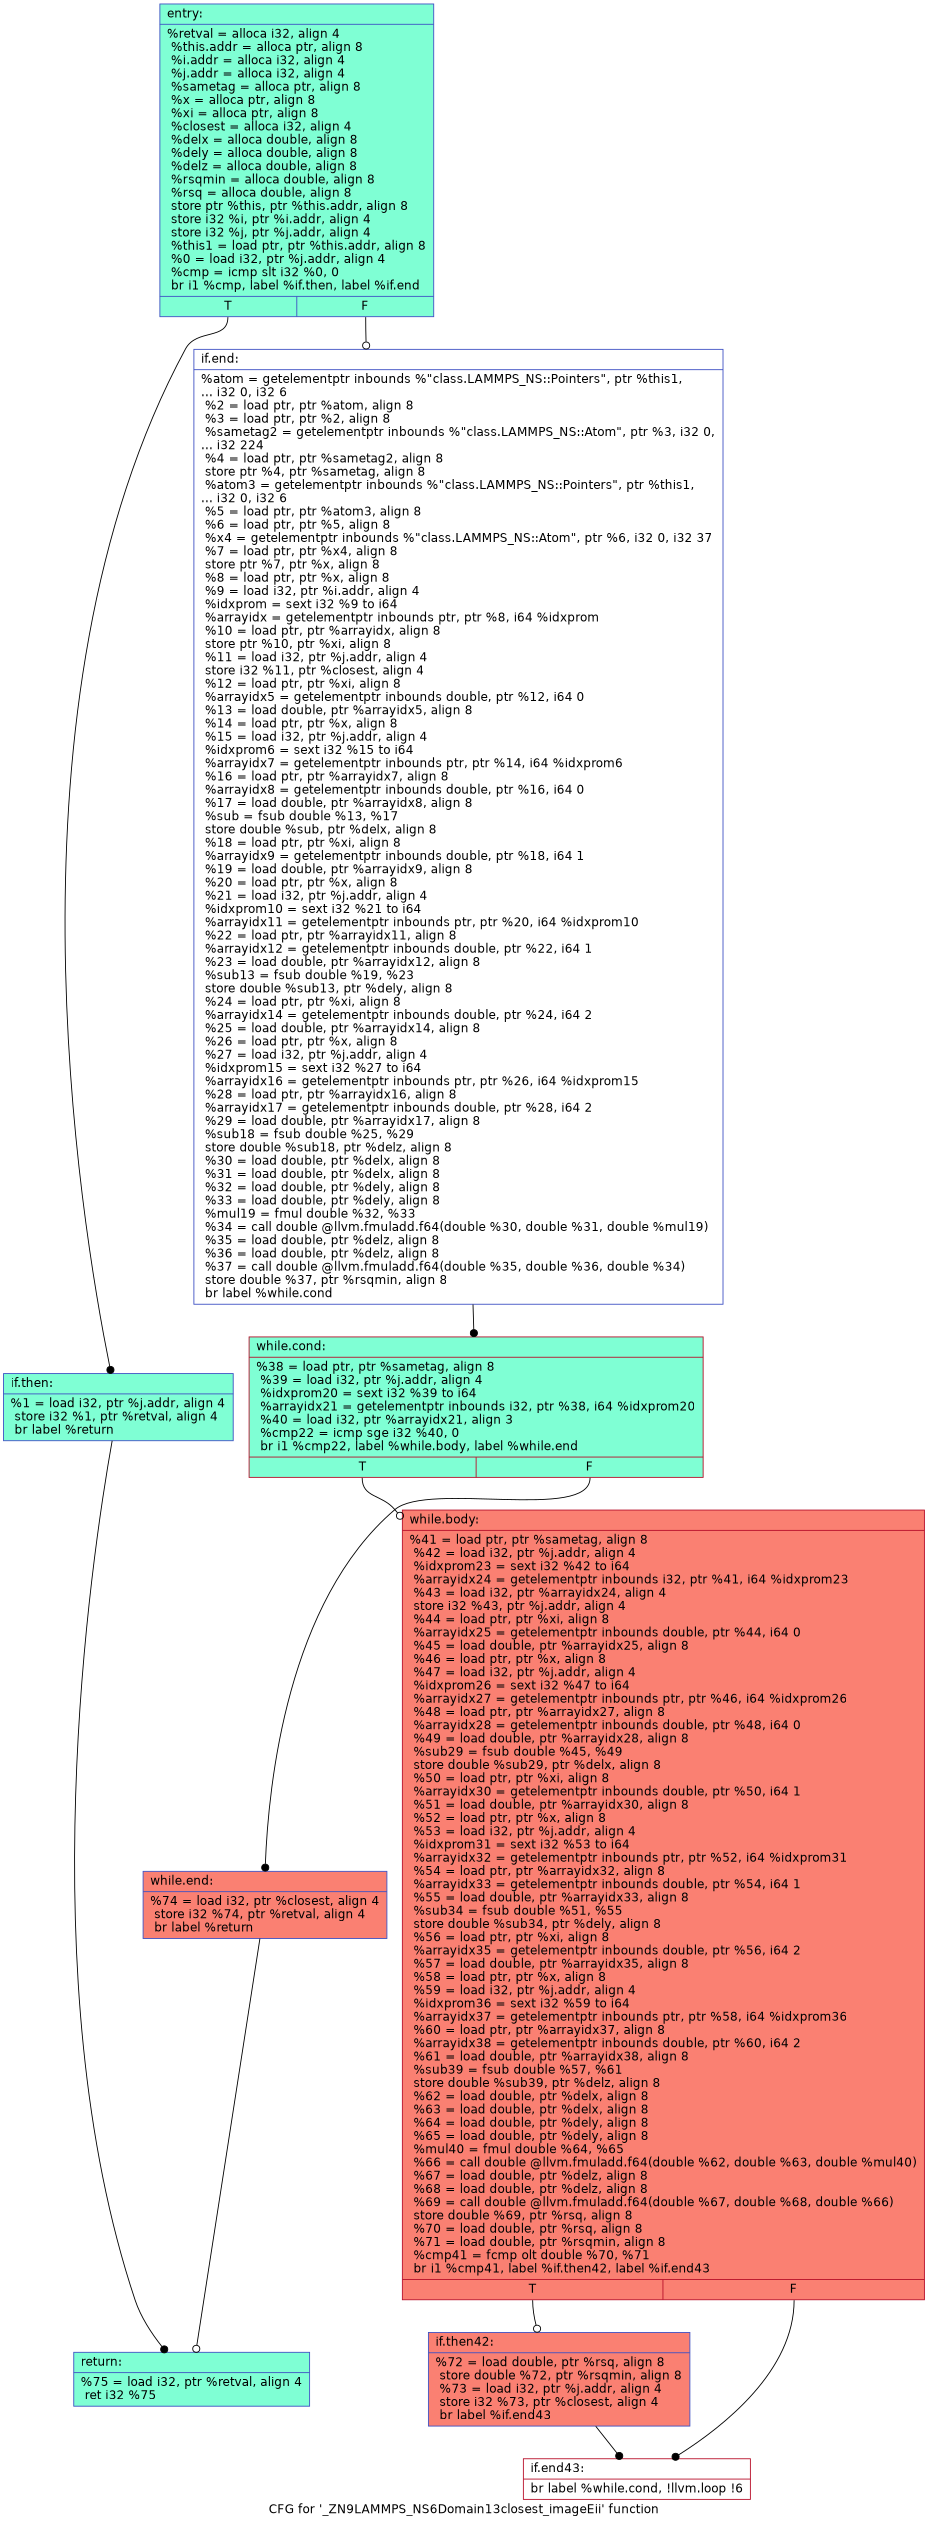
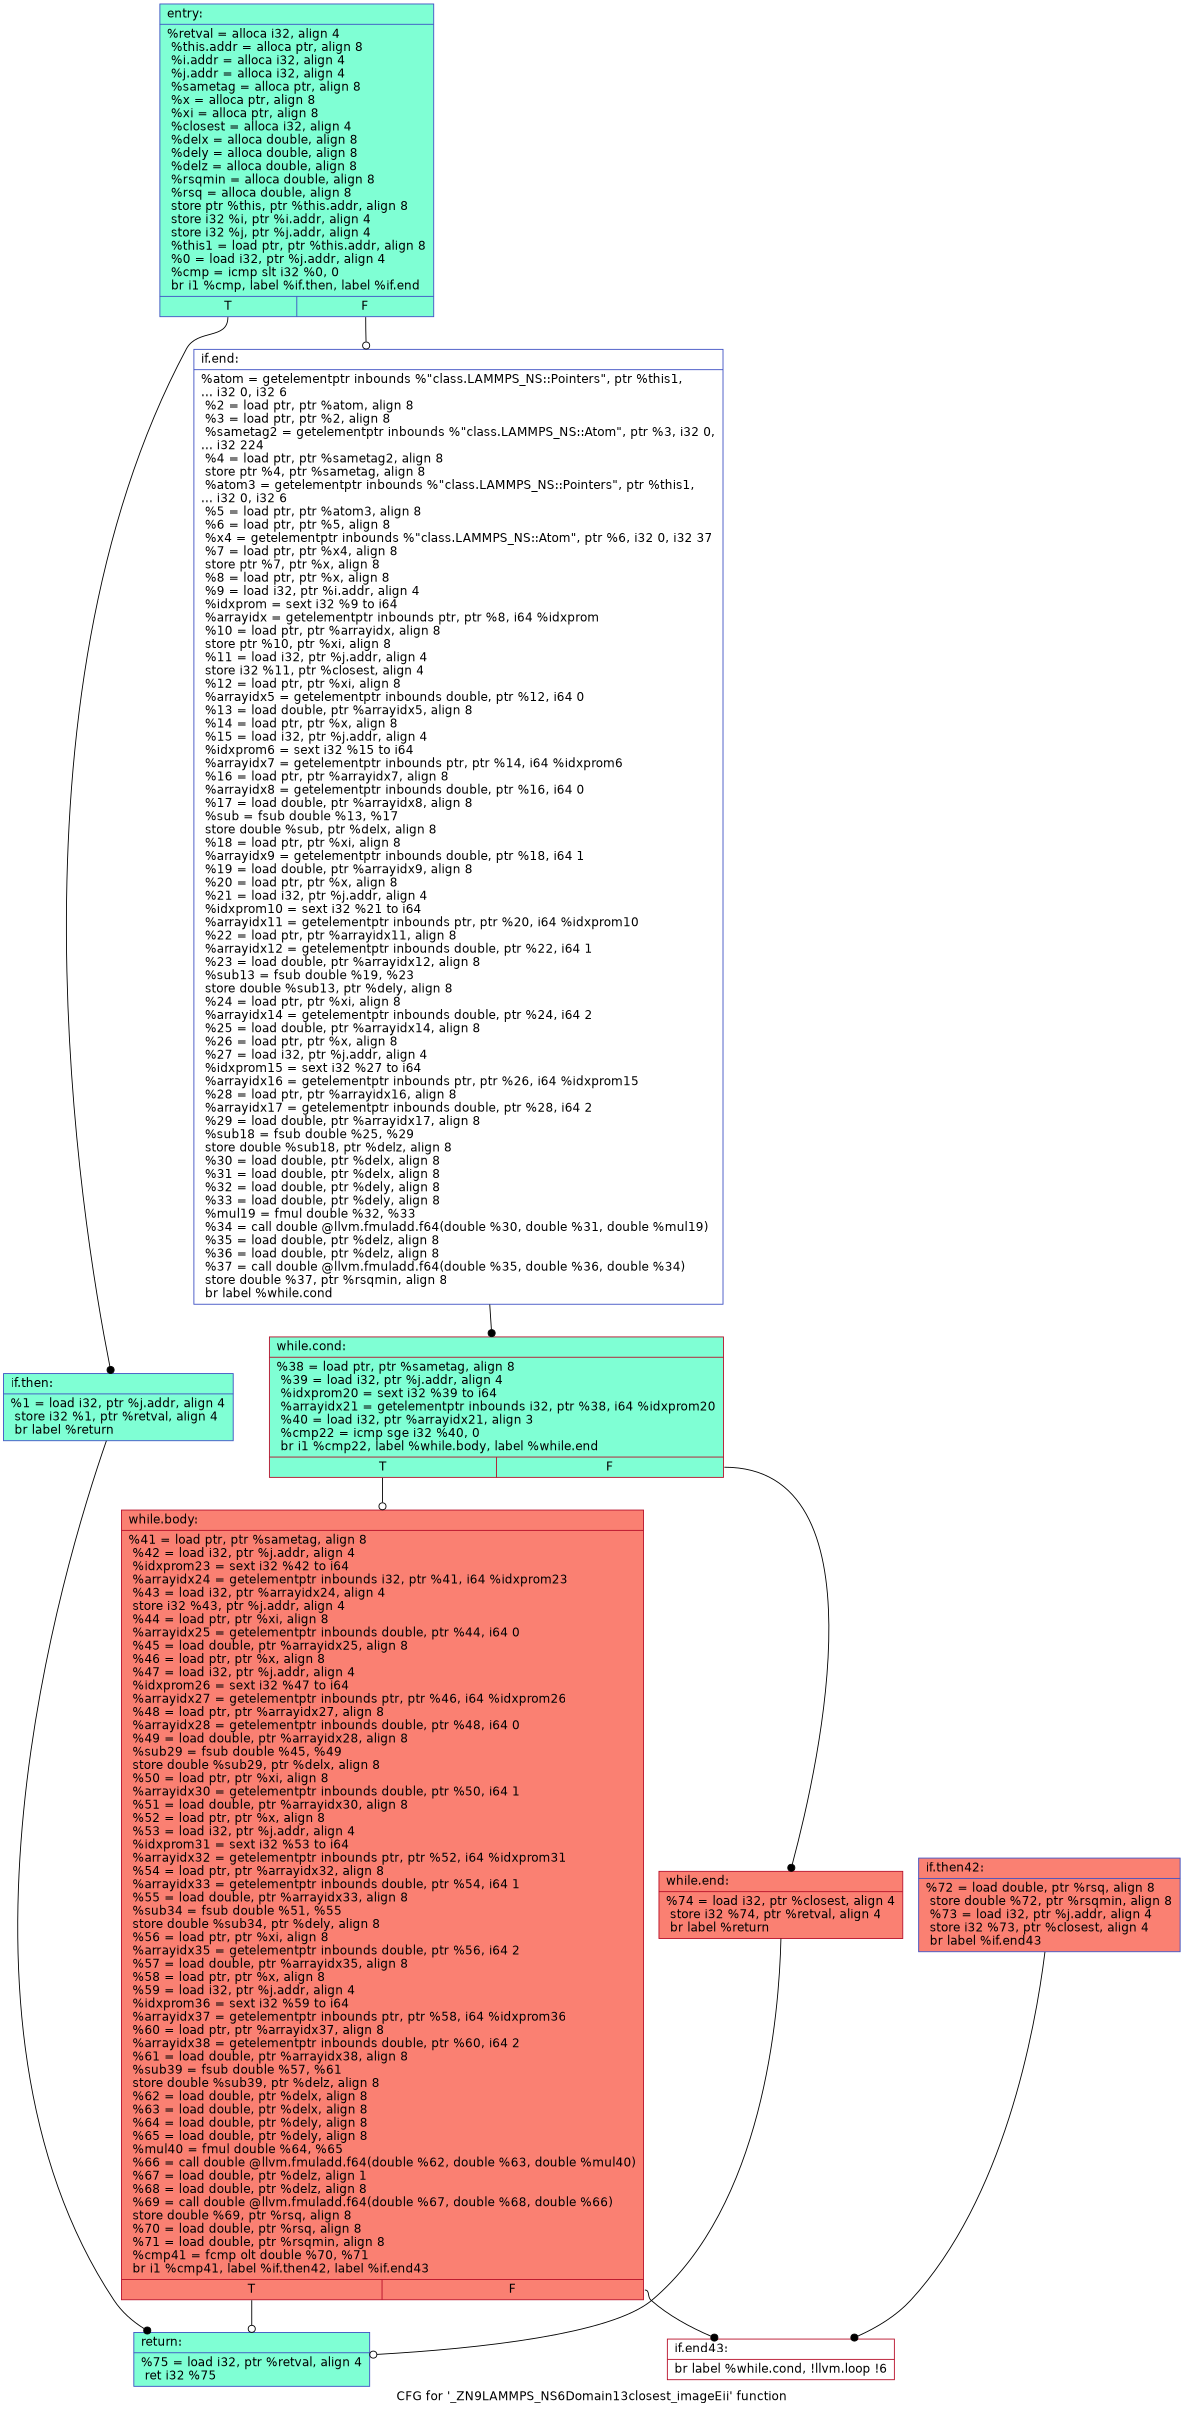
node "while.end:": color #3d50c3ff -> #b70d28ff
node "while.body:": text "%67 = load double, ptr %delz, align 8" -> "%67 = load double, ptr %delz, align 1"
edge "while.body:" -> "if.then42:": now "while.body:" -> "return:"
